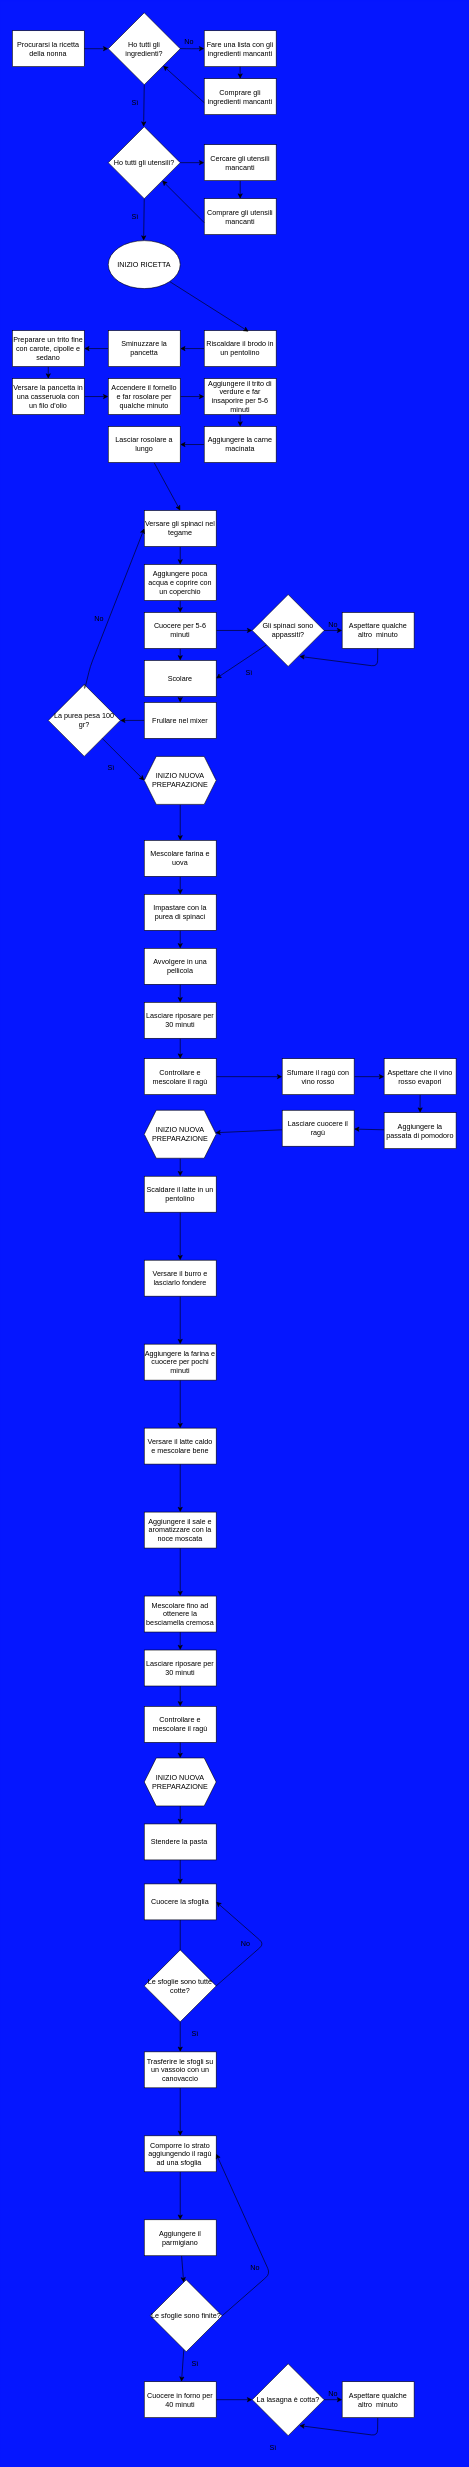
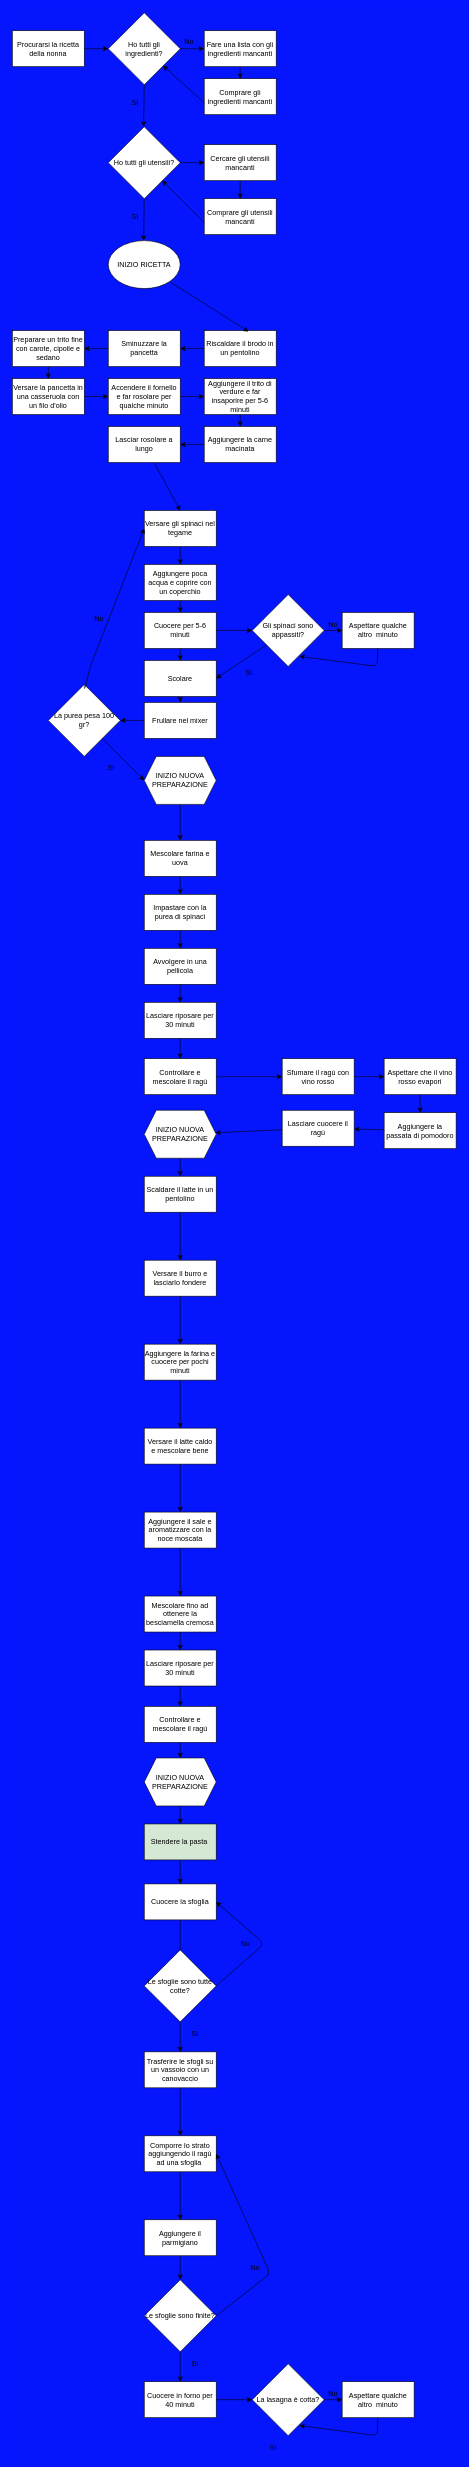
node "Stendere la pasta": fillcolor #ffffff -> #d5e8d4
node "Le sfoglie sono finite?": moved (186, 2316) -> (180, 2316)
